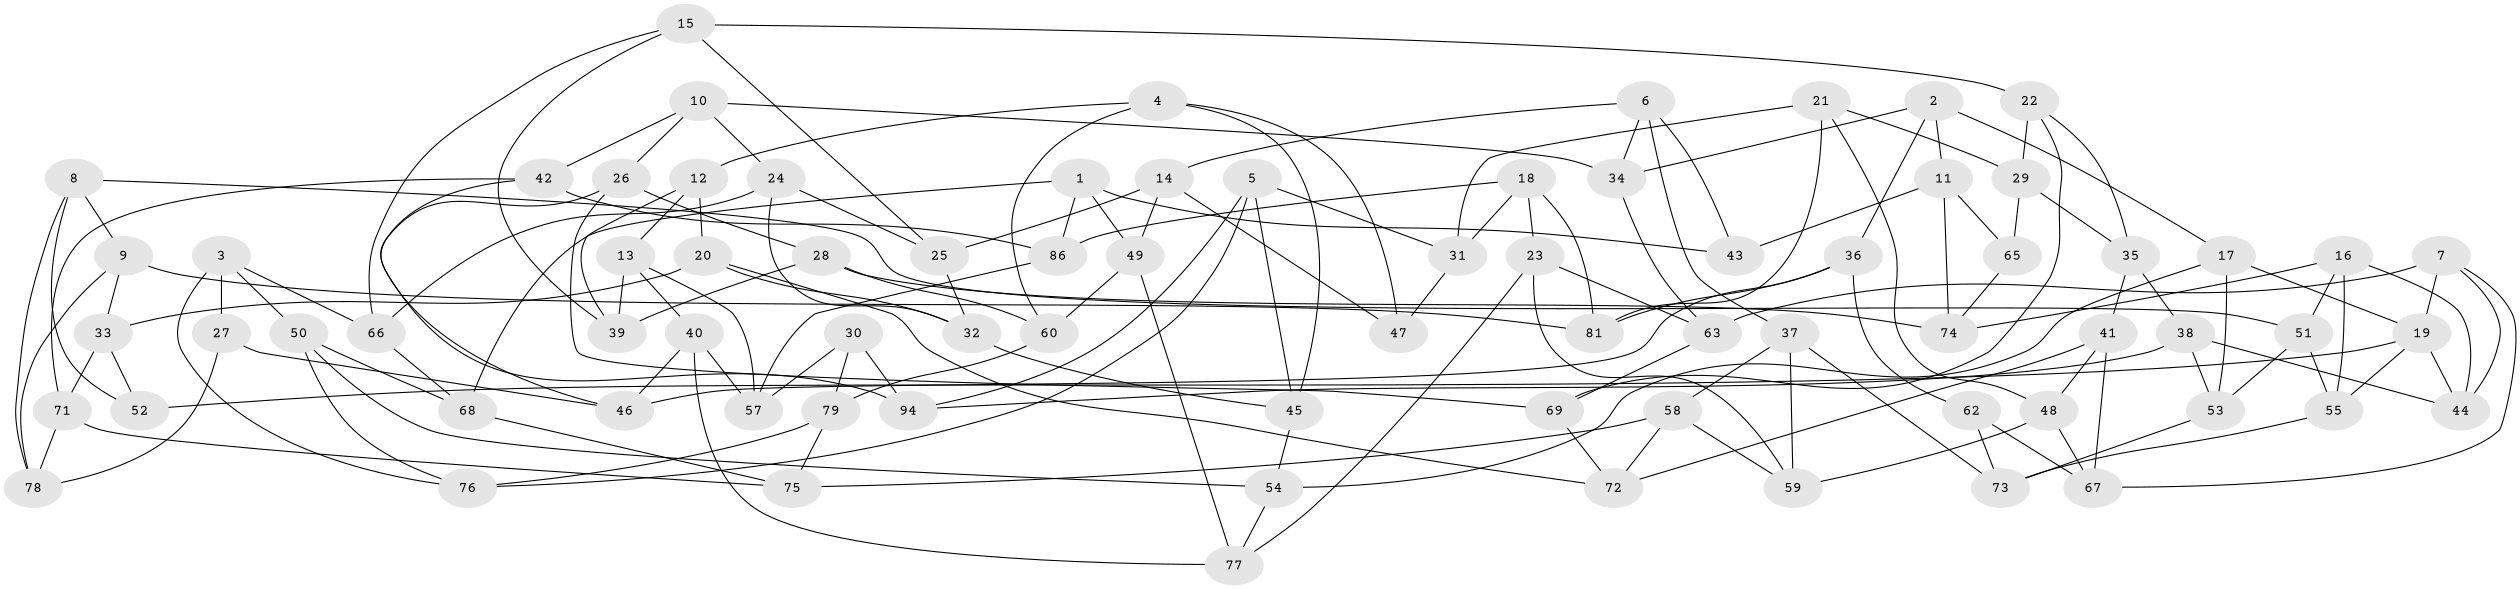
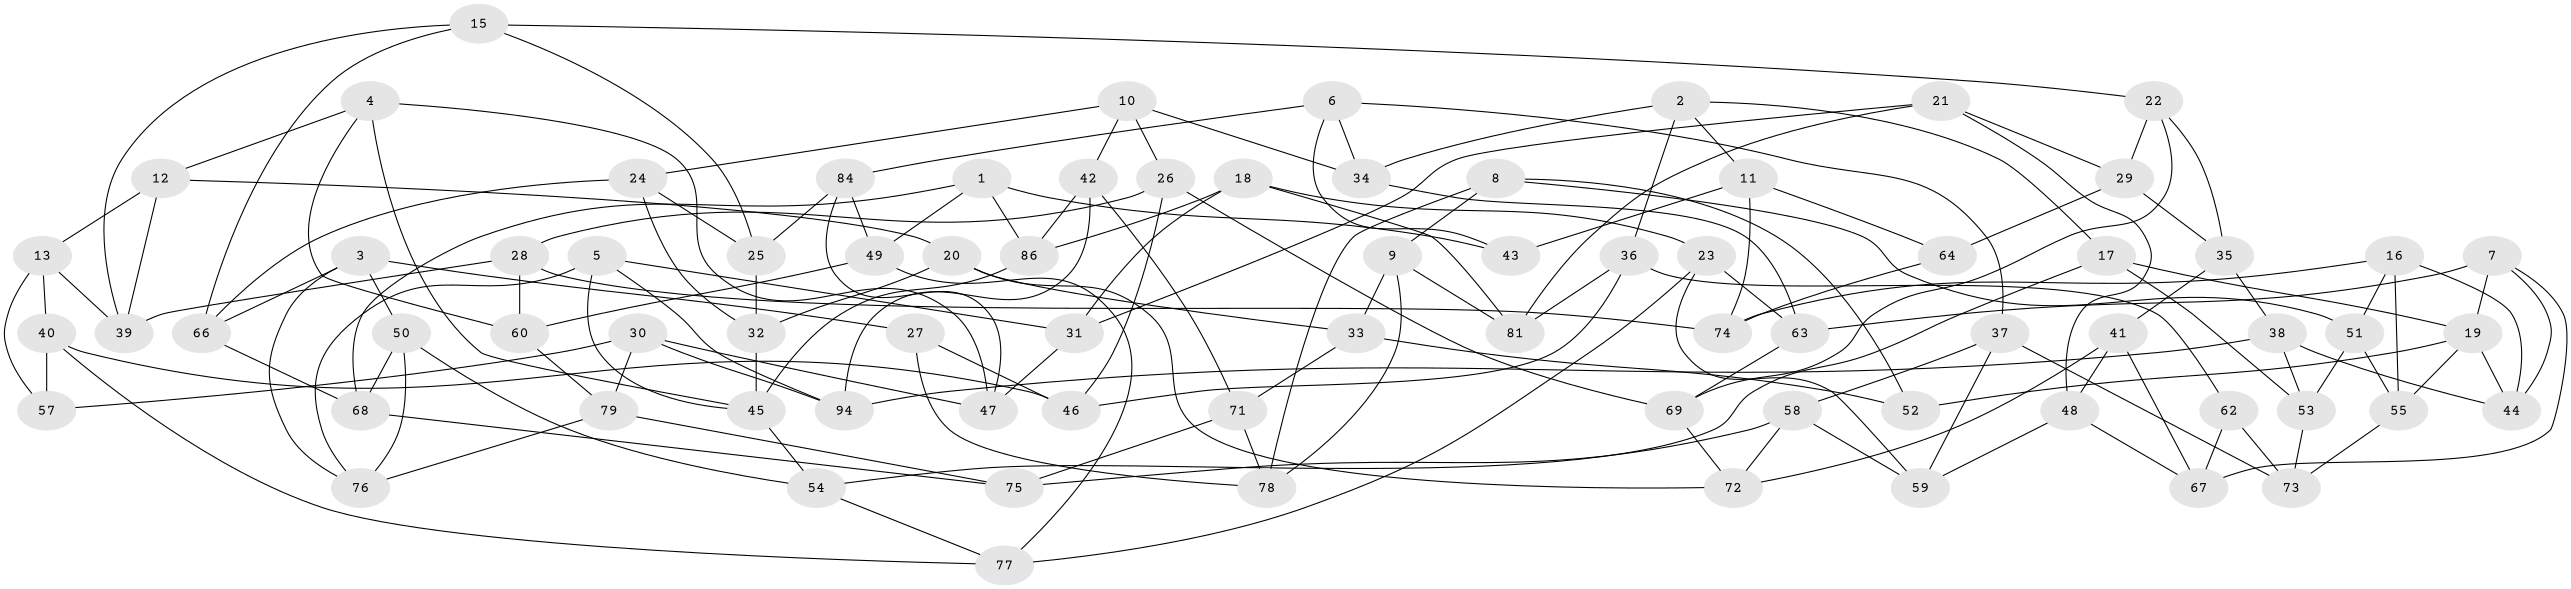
node "14": label "14" -> "84"
node "65": label "65" -> "64"
edge "86" -- "57": now "86" -- "45"
edge "30" -- "47": added
